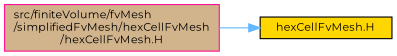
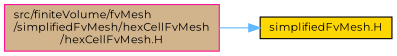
node "hexCellFvMesh.H": label "hexCellFvMesh.H" -> "simplifiedFvMesh.H"
